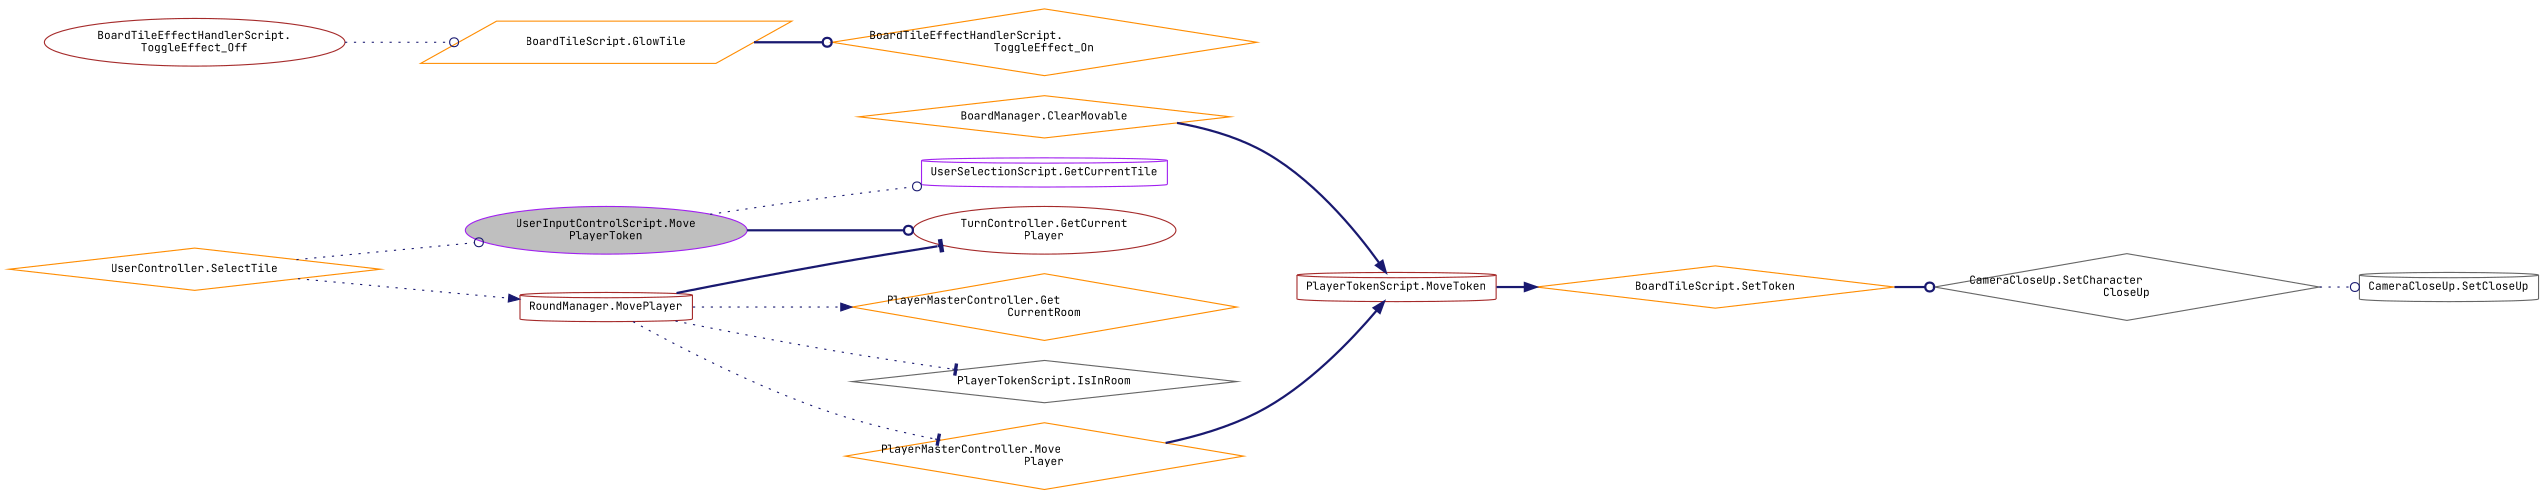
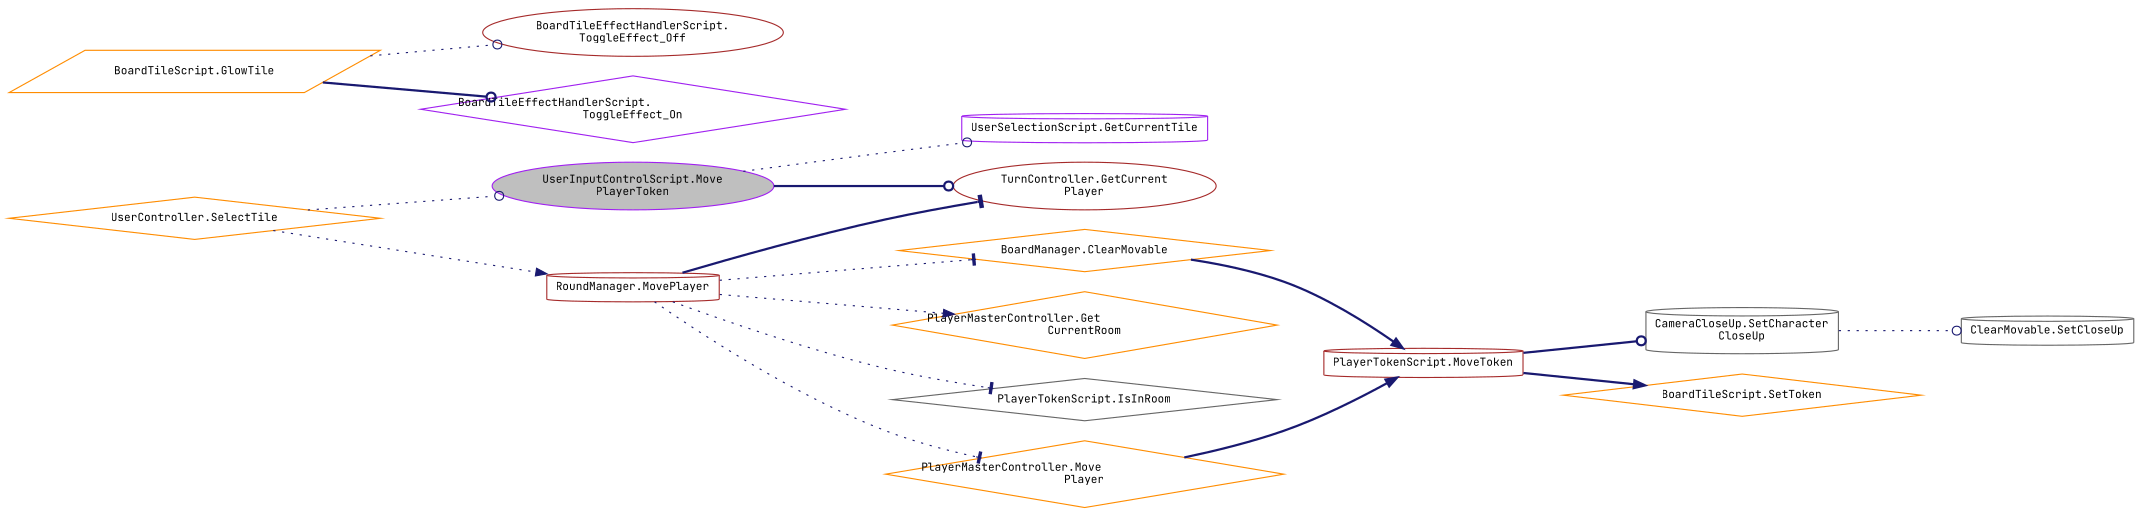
edge "BoardTileEffectHandlerScript. ToggleEffect_Off" -> "BoardTileScript.GlowTile": reversed
node "BoardTileEffectHandlerScript. ToggleEffect_On": color darkorange -> purple
edge "RoundManager.MovePlayer" -> "BoardManager.ClearMovable": added
edge "BoardTileScript.SetToken" -> "CameraCloseUp.SetCharacter CloseUp": now "PlayerTokenScript.MoveToken" -> "CameraCloseUp.SetCharacter CloseUp"
node "CameraCloseUp.SetCharacter CloseUp": shape diamond -> cylinder
node "CameraCloseUp.SetCloseUp": label "CameraCloseUp.SetCloseUp" -> "ClearMovable.SetCloseUp"
